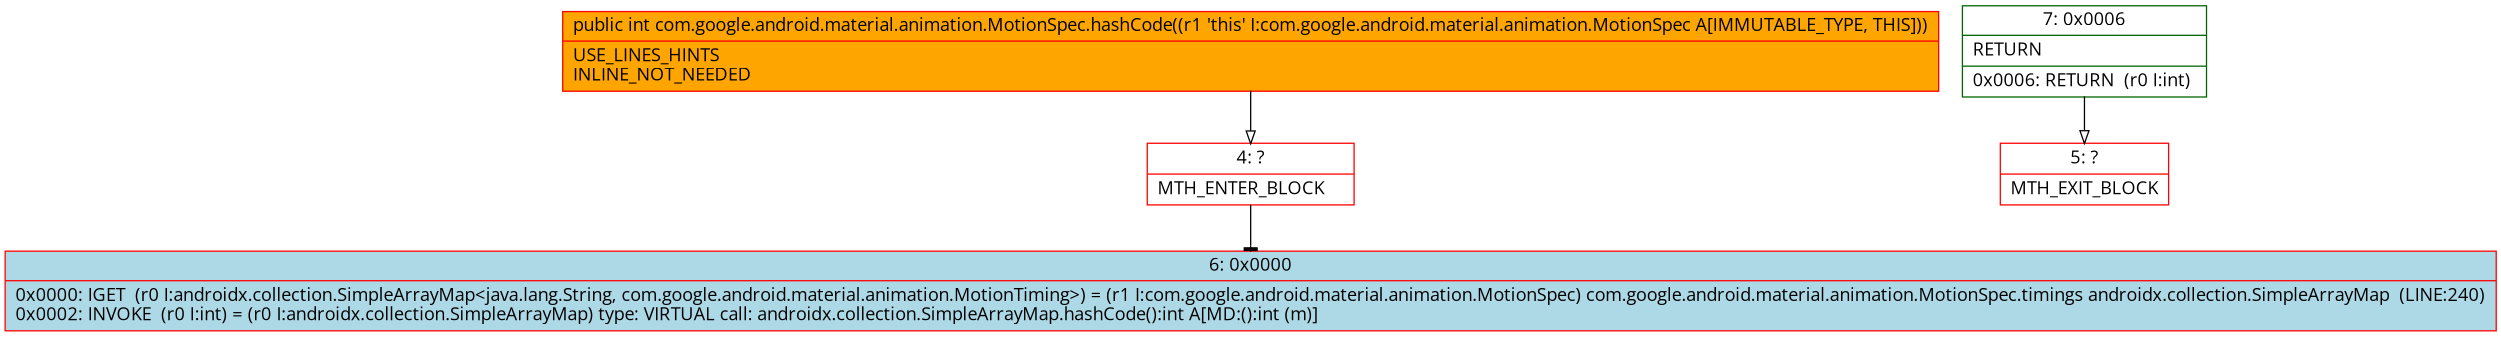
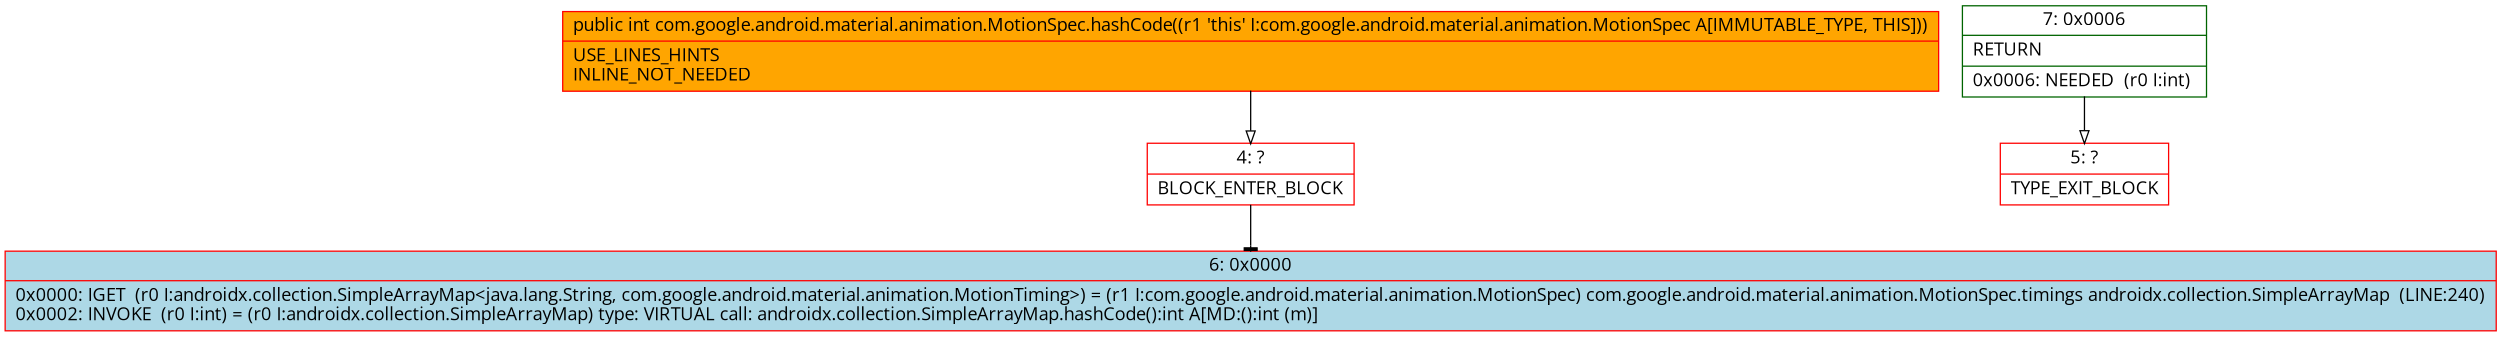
node "7: 0x0006": text "0x0006: RETURN  (r0 I:int)" -> "0x0006: NEEDED  (r0 I:int)"
node "4: ?": text "MTH_ENTER_BLOCK" -> "BLOCK_ENTER_BLOCK"
node "5: ?": text "MTH_EXIT_BLOCK" -> "TYPE_EXIT_BLOCK"
